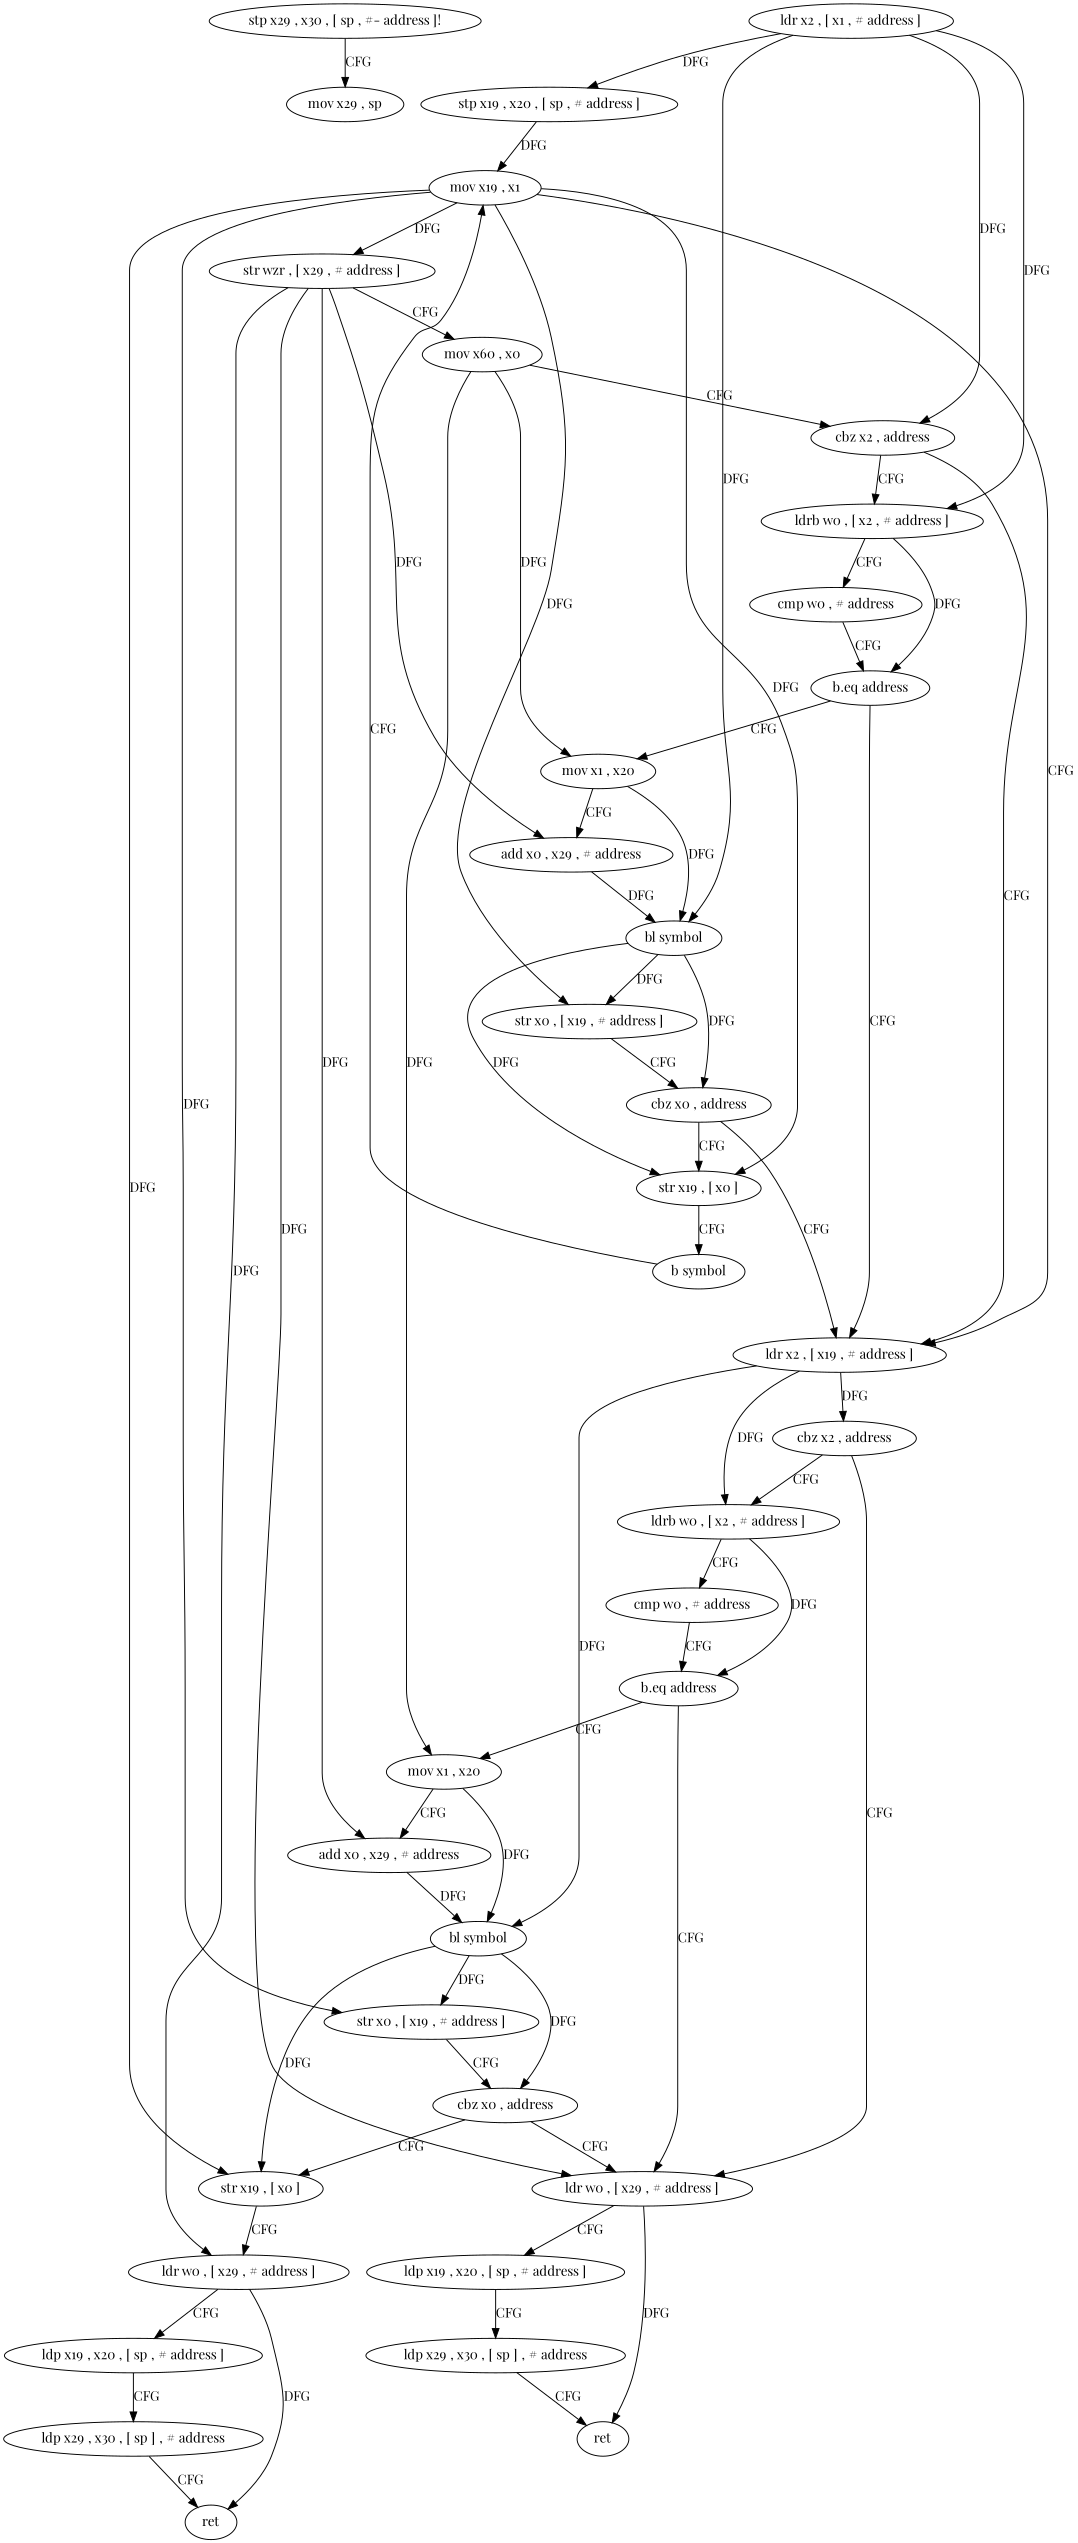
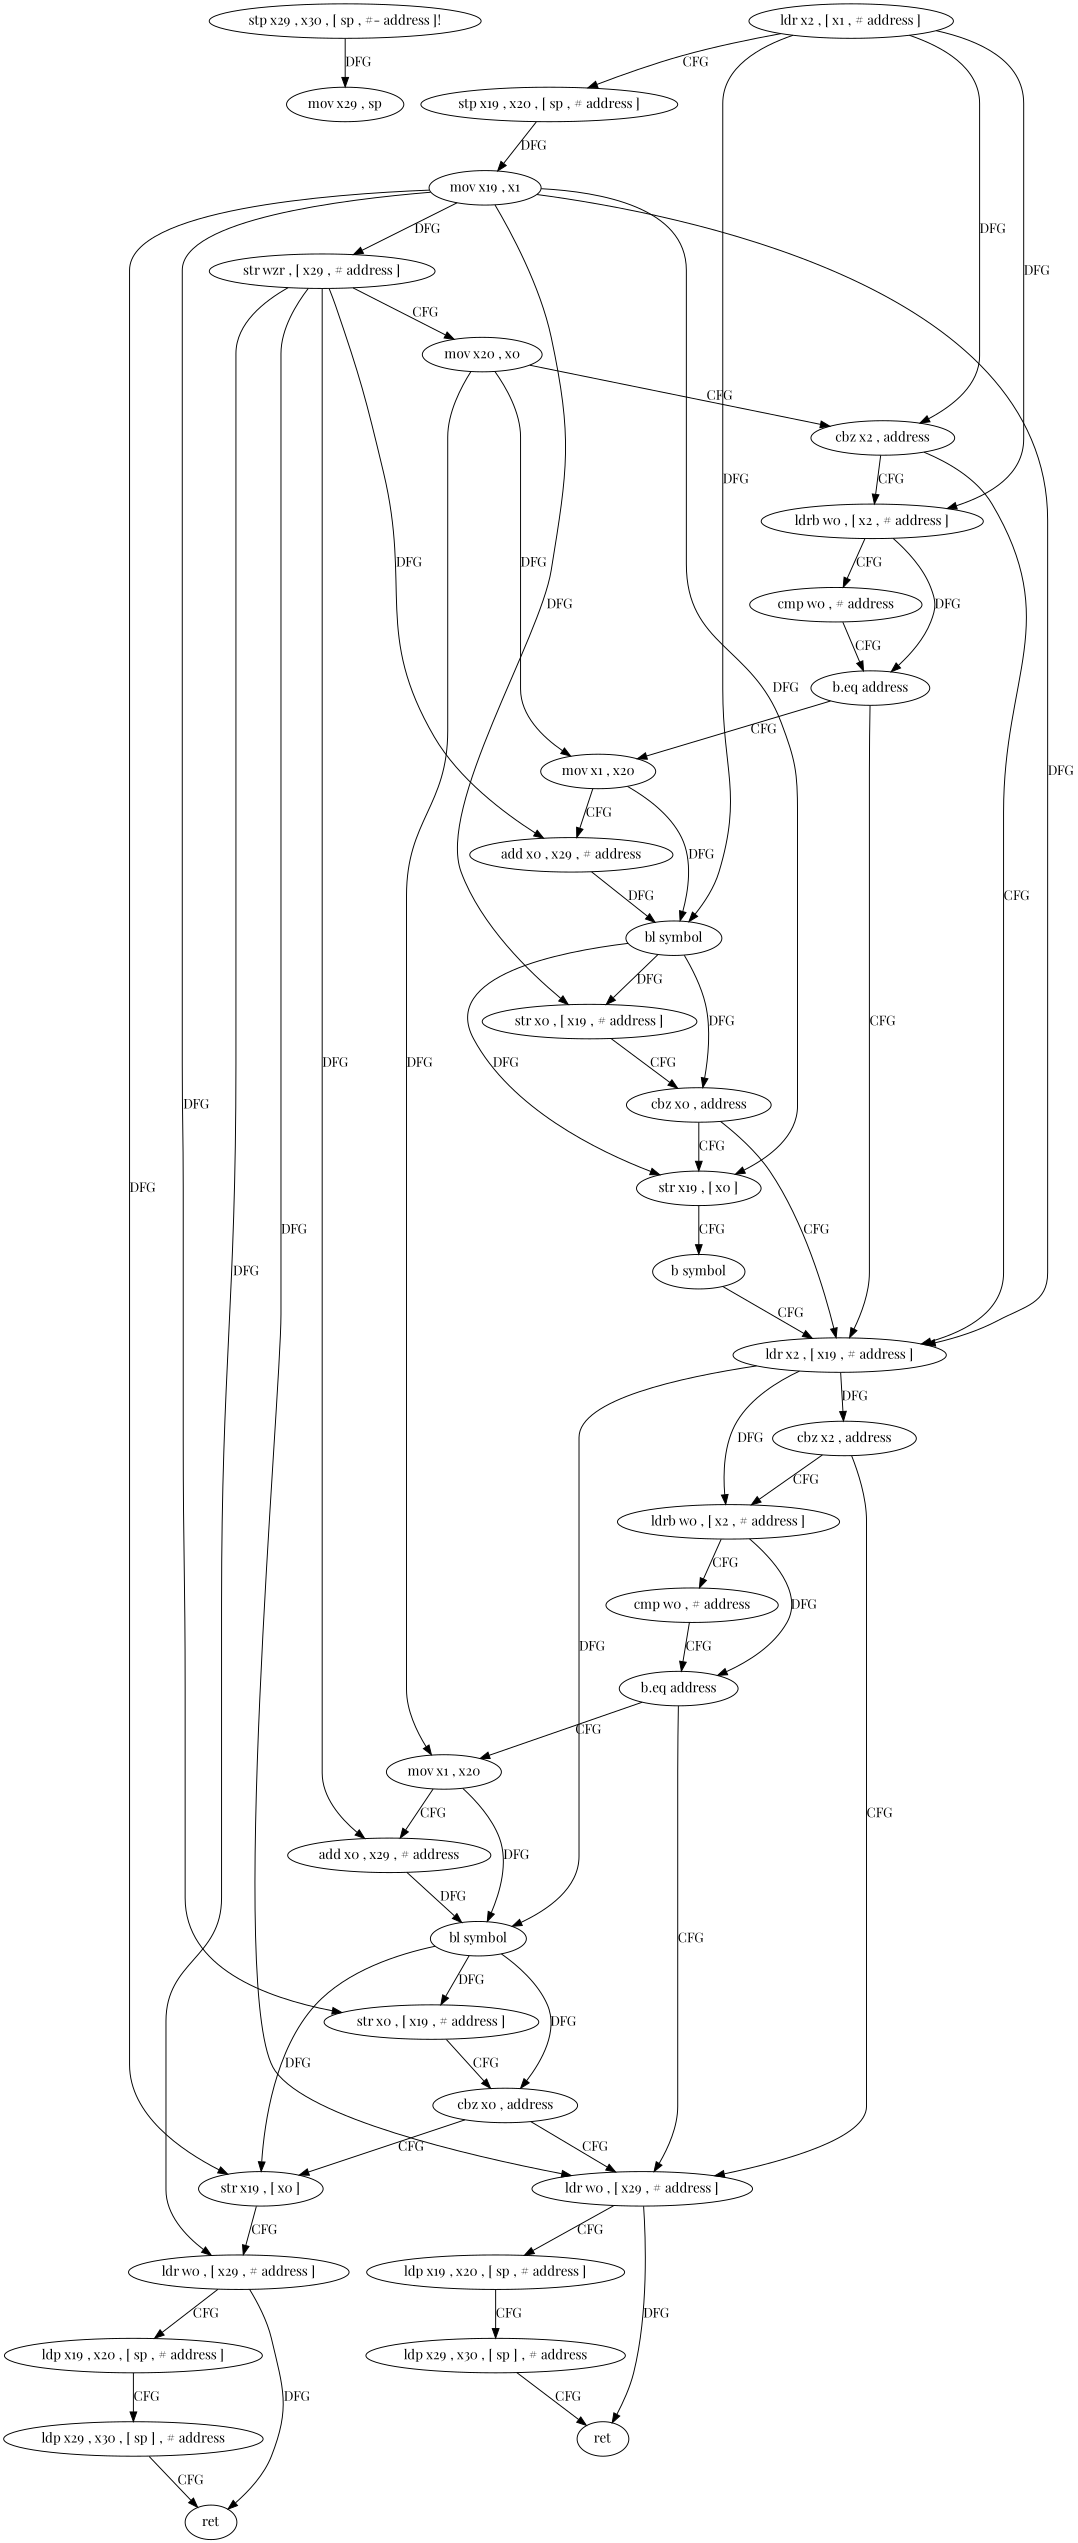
edge "stp x29 , x30 , [ sp , #- address ]!" -> "mov x29 , sp": label "CFG" -> "DFG"
edge "ldr x2 , [ x1 , # address ]" -> "stp x19 , x20 , [ sp , # address ]": label "DFG" -> "CFG"
node "mov x60 , x0": label "mov x60 , x0" -> "mov x20 , x0"
edge "mov x19 , x1" -> "ldr x2 , [ x19 , # address ]": label "CFG" -> "DFG"
edge "b symbol" -> "mov x19 , x1": now "b symbol" -> "ldr x2 , [ x19 , # address ]"
